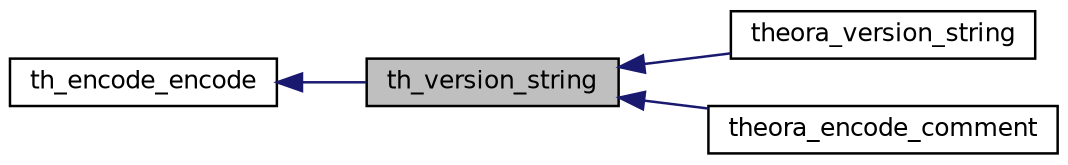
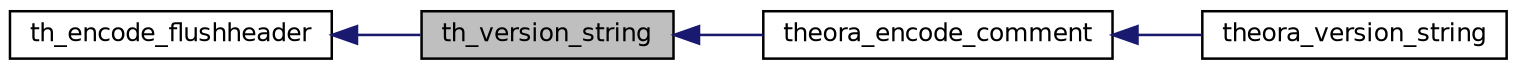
edge "theora_version_string" -> "th_version_string": now "theora_version_string" -> "theora_encode_comment"
node "th_encode_encode": label "th_encode_encode" -> "th_encode_flushheader"
